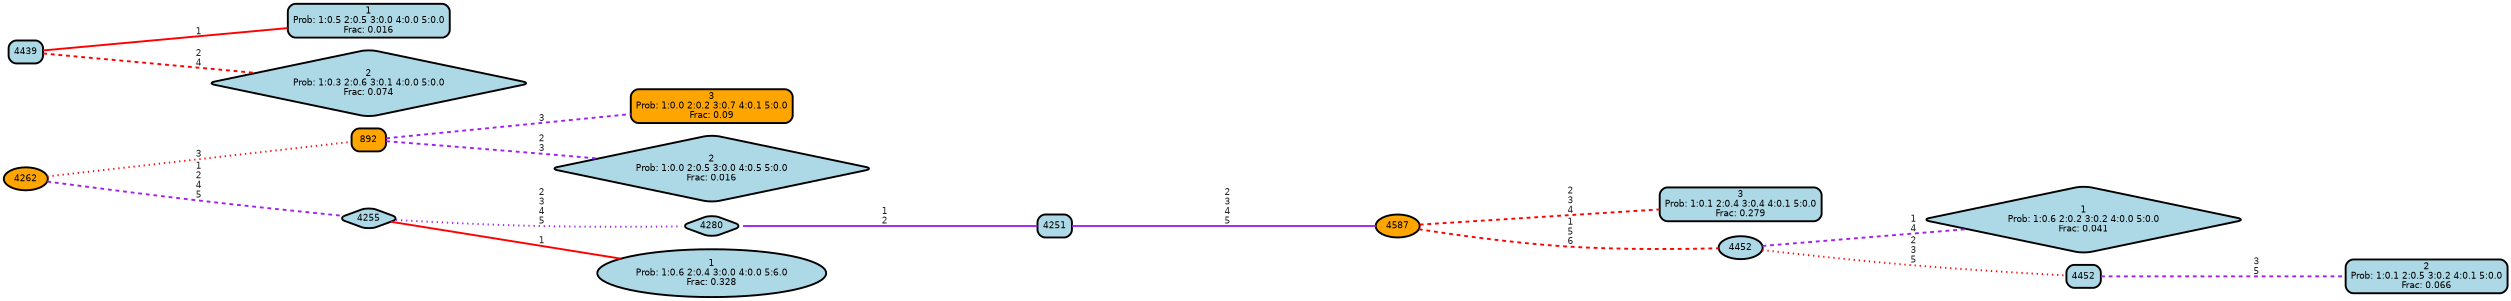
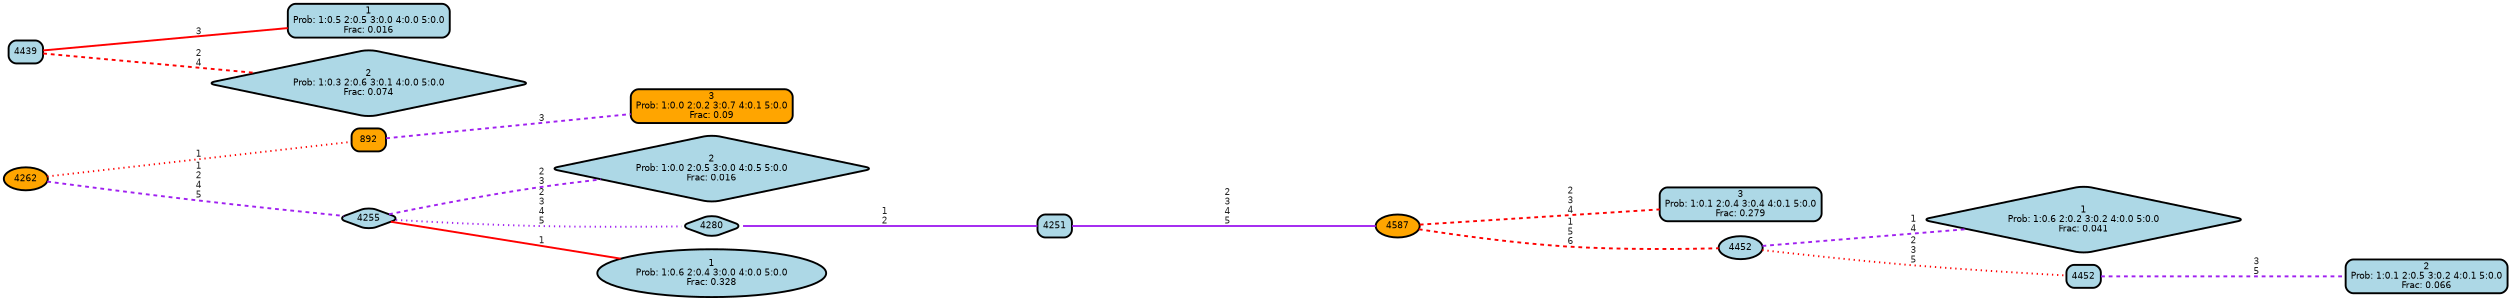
edge "1 Prob: 1:0.5 2:0.5 3:0.0 4:0.0 5:0.0 Frac: 0.016" -- "4439": label " 1" -> " 3"
edge "892" -- "2 Prob: 1:0.0 2:0.5 3:0.0 4:0.5 5:0.0 Frac: 0.016": now "4255" -- "2 Prob: 1:0.0 2:0.5 3:0.0 4:0.5 5:0.0 Frac: 0.016"
edge "892" -- "4262": label " 3" -> " 1"
node "1 Prob: 1:0.6 2:0.4 3:0.0 4:0.0 5:6.0 Frac: 0.328": label "1 Prob: 1:0.6 2:0.4 3:0.0 4:0.0 5:6.0 Frac: 0.328" -> "1 Prob: 1:0.6 2:0.4 3:0.0 4:0.0 5:0.0 Frac: 0.328"
